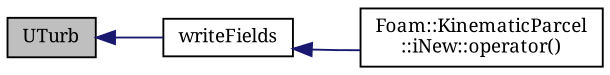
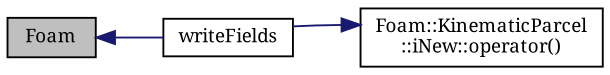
node "UTurb": label "UTurb" -> "Foam"
edge "Foam::KinematicParcel ::iNew::operator()" -> "writeFields": reversed
